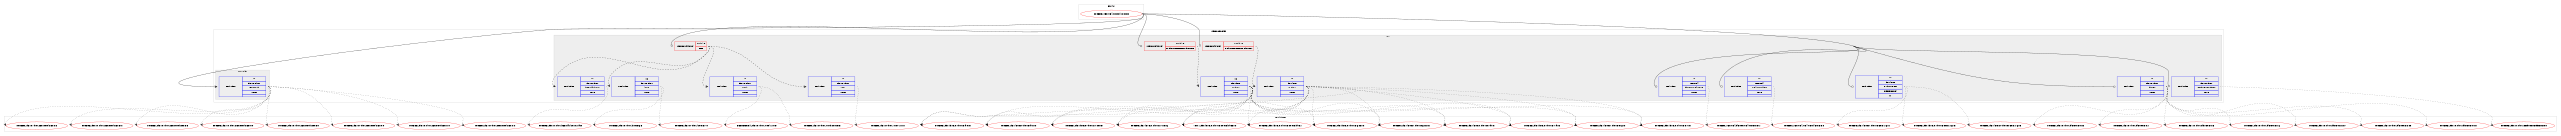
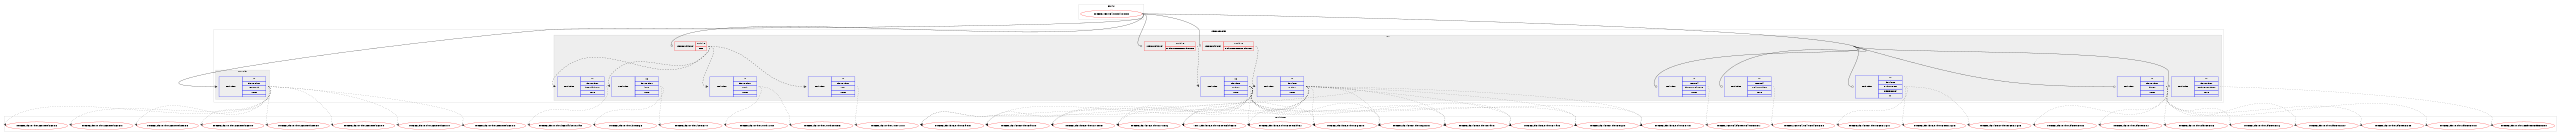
node "greaterequal://dev-python/mock-4.0.3": label "greaterequal://dev-python/mock-4.0.3" -> "portage://dev-python/mock-4.0.3"
